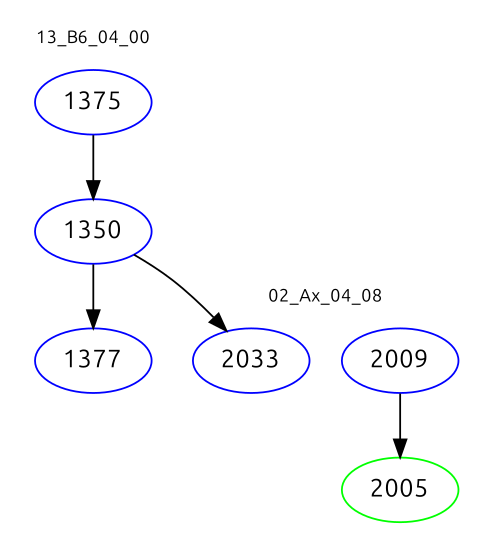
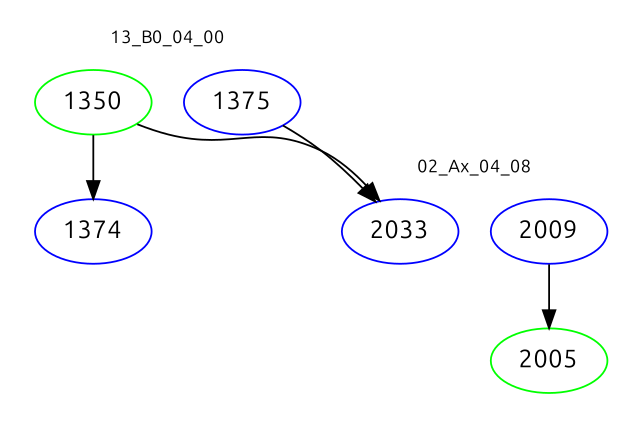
cluster "13_B6_04_00": label "13_B6_04_00" -> "13_B0_04_00"
edge "1375" -> "1350": now "1375" -> "2033"
node "1350": color blue -> green
node "1377": label "1377" -> "1374"
